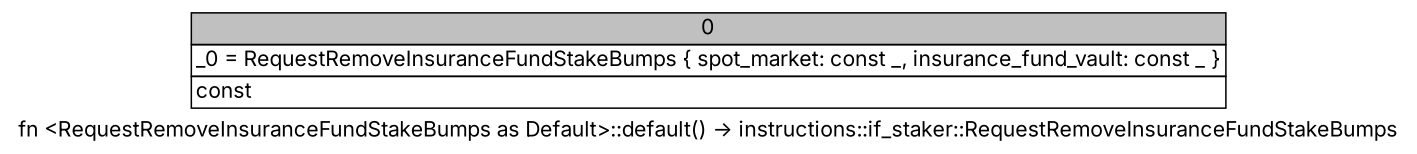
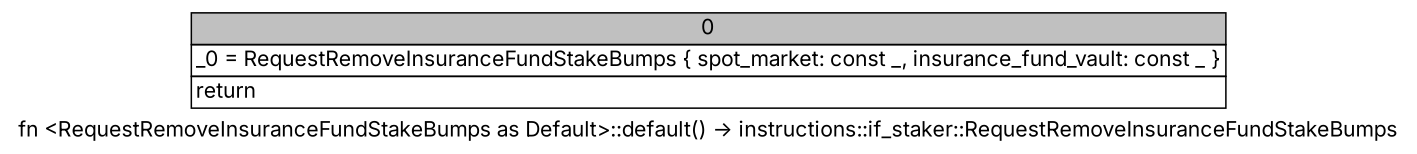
node "0": text "const" -> "return"
